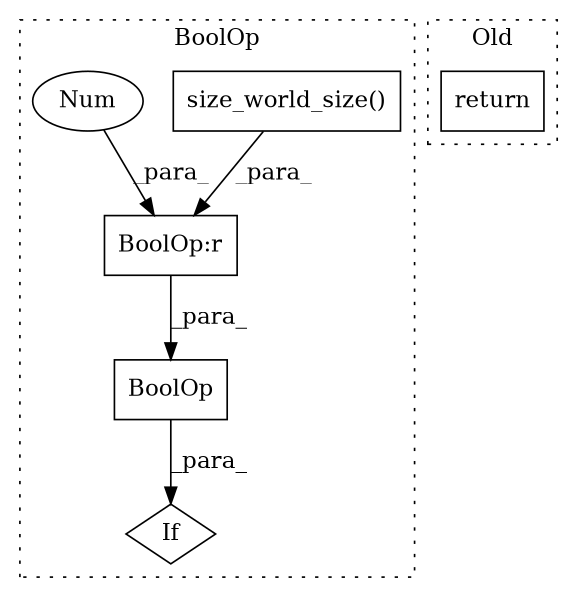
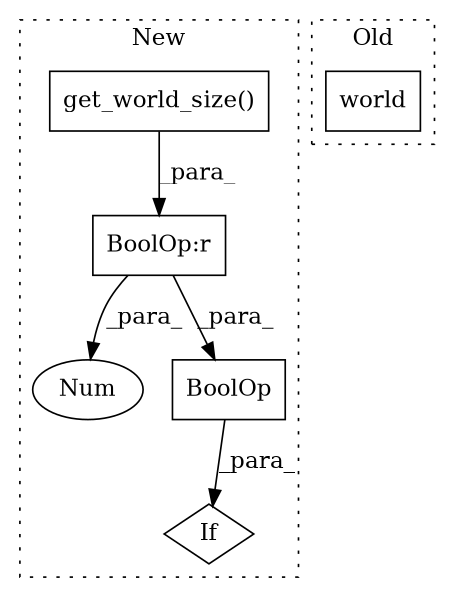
cluster "BoolOp": label "BoolOp" -> "New"
node "size_world_size()": label "size_world_size()" -> "get_world_size()"
node "return": label "return" -> "world"
edge "Num" -> "BoolOp:r": reversed
